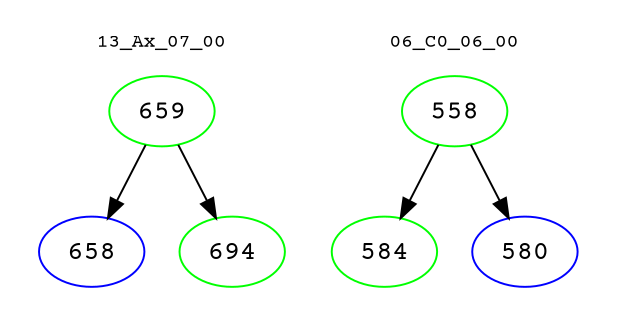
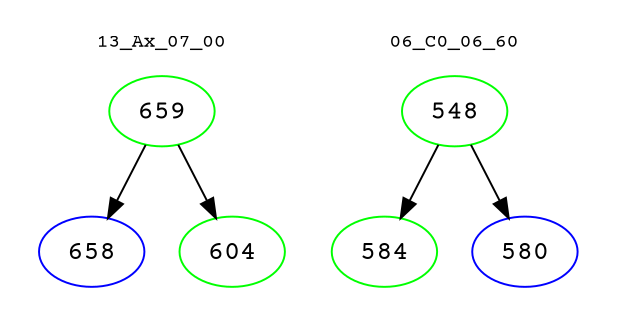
cluster "06_C0_06_00": label "06_C0_06_00" -> "06_C0_06_60"
node "558": label "558" -> "548"
node "694": label "694" -> "604"
